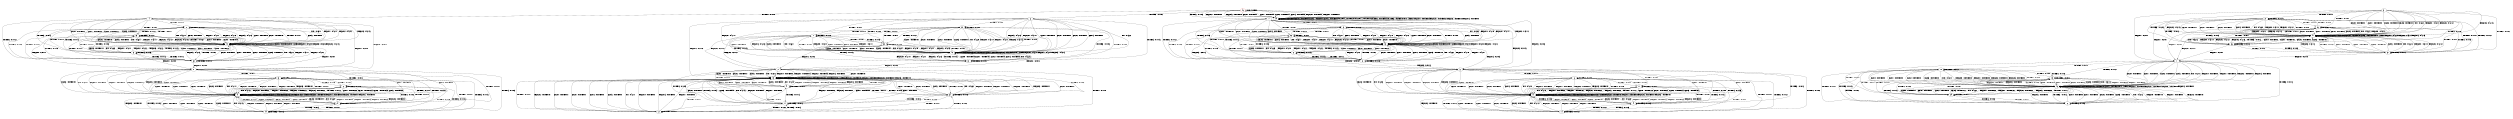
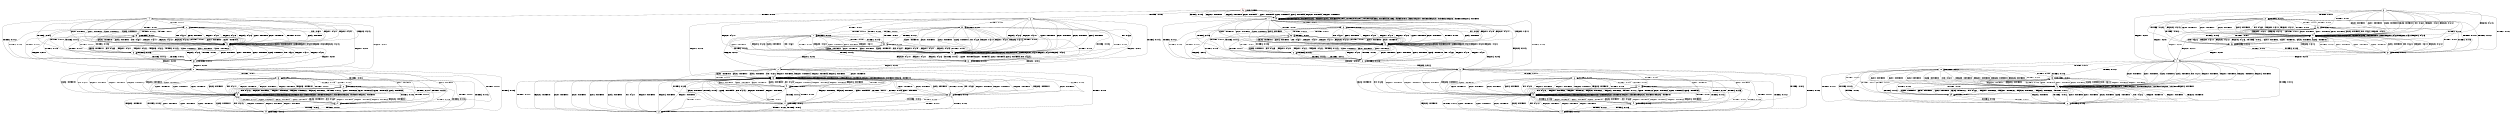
edge "2" -> "22": reversed
edge "37" -> "27": added, label "IINVITE_1 / O100_1"
edge "40" -> "25": label "IINVITE_1 / O106_1" -> "IINVITE_1 / O100_1"
edge "7" -> "3": label "IPRACK_3 / O200_3" -> "IINVITE_2 / O100_2"
edge "17" -> "9": added, label "IINVITE_0 / O100_0"
edge "11" -> "14": added, label "IINVITE_2 / O100_2"
